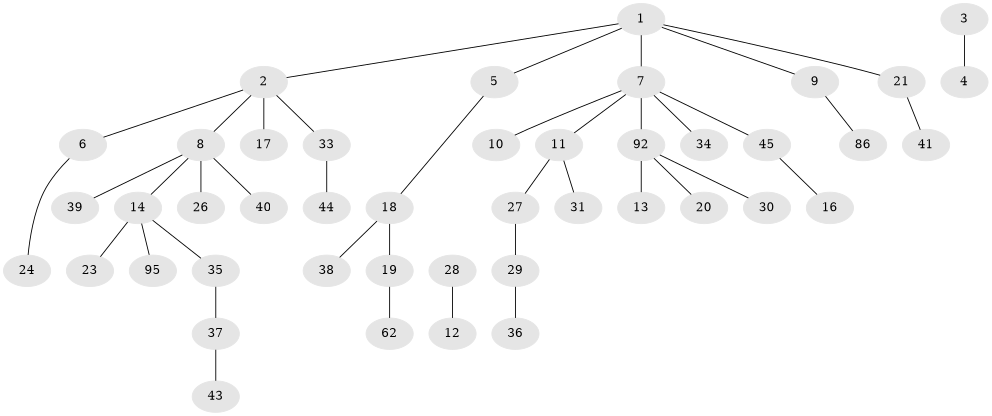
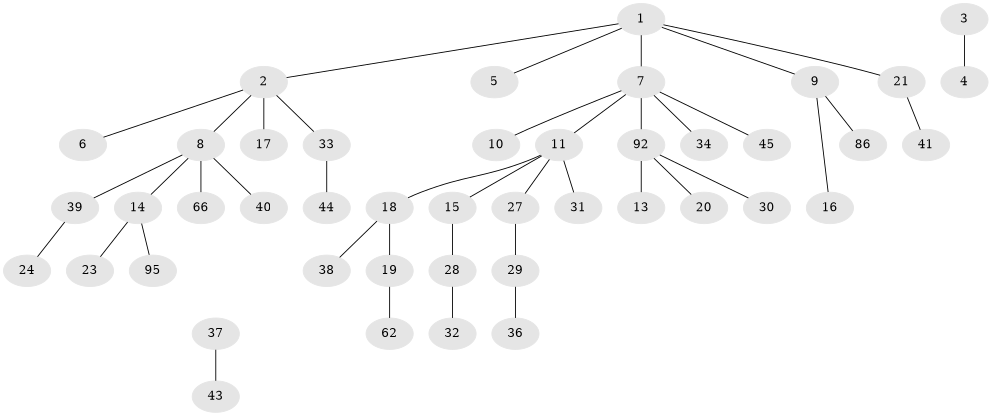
edge "5" -- "18": now "11" -- "18"
edge "45" -- "16": now "9" -- "16"
edge "6" -- "24": now "39" -- "24"
node "26": label "26" -> "66"
node "15": added
node "35": removed
node "12": label "12" -> "32"
